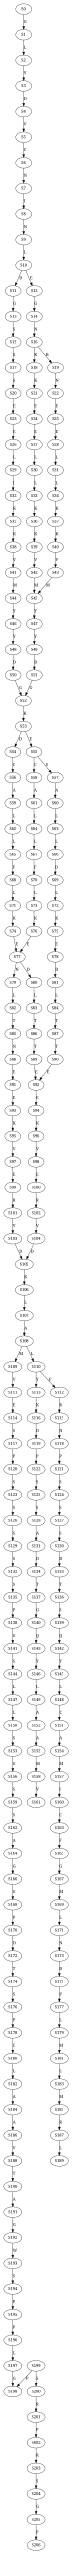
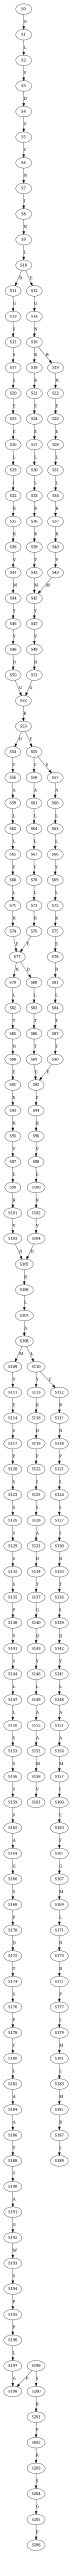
edge "S66" -> "S69": label "D" -> "Y"
edge "S148" -> "S151": label "C" -> "A"
